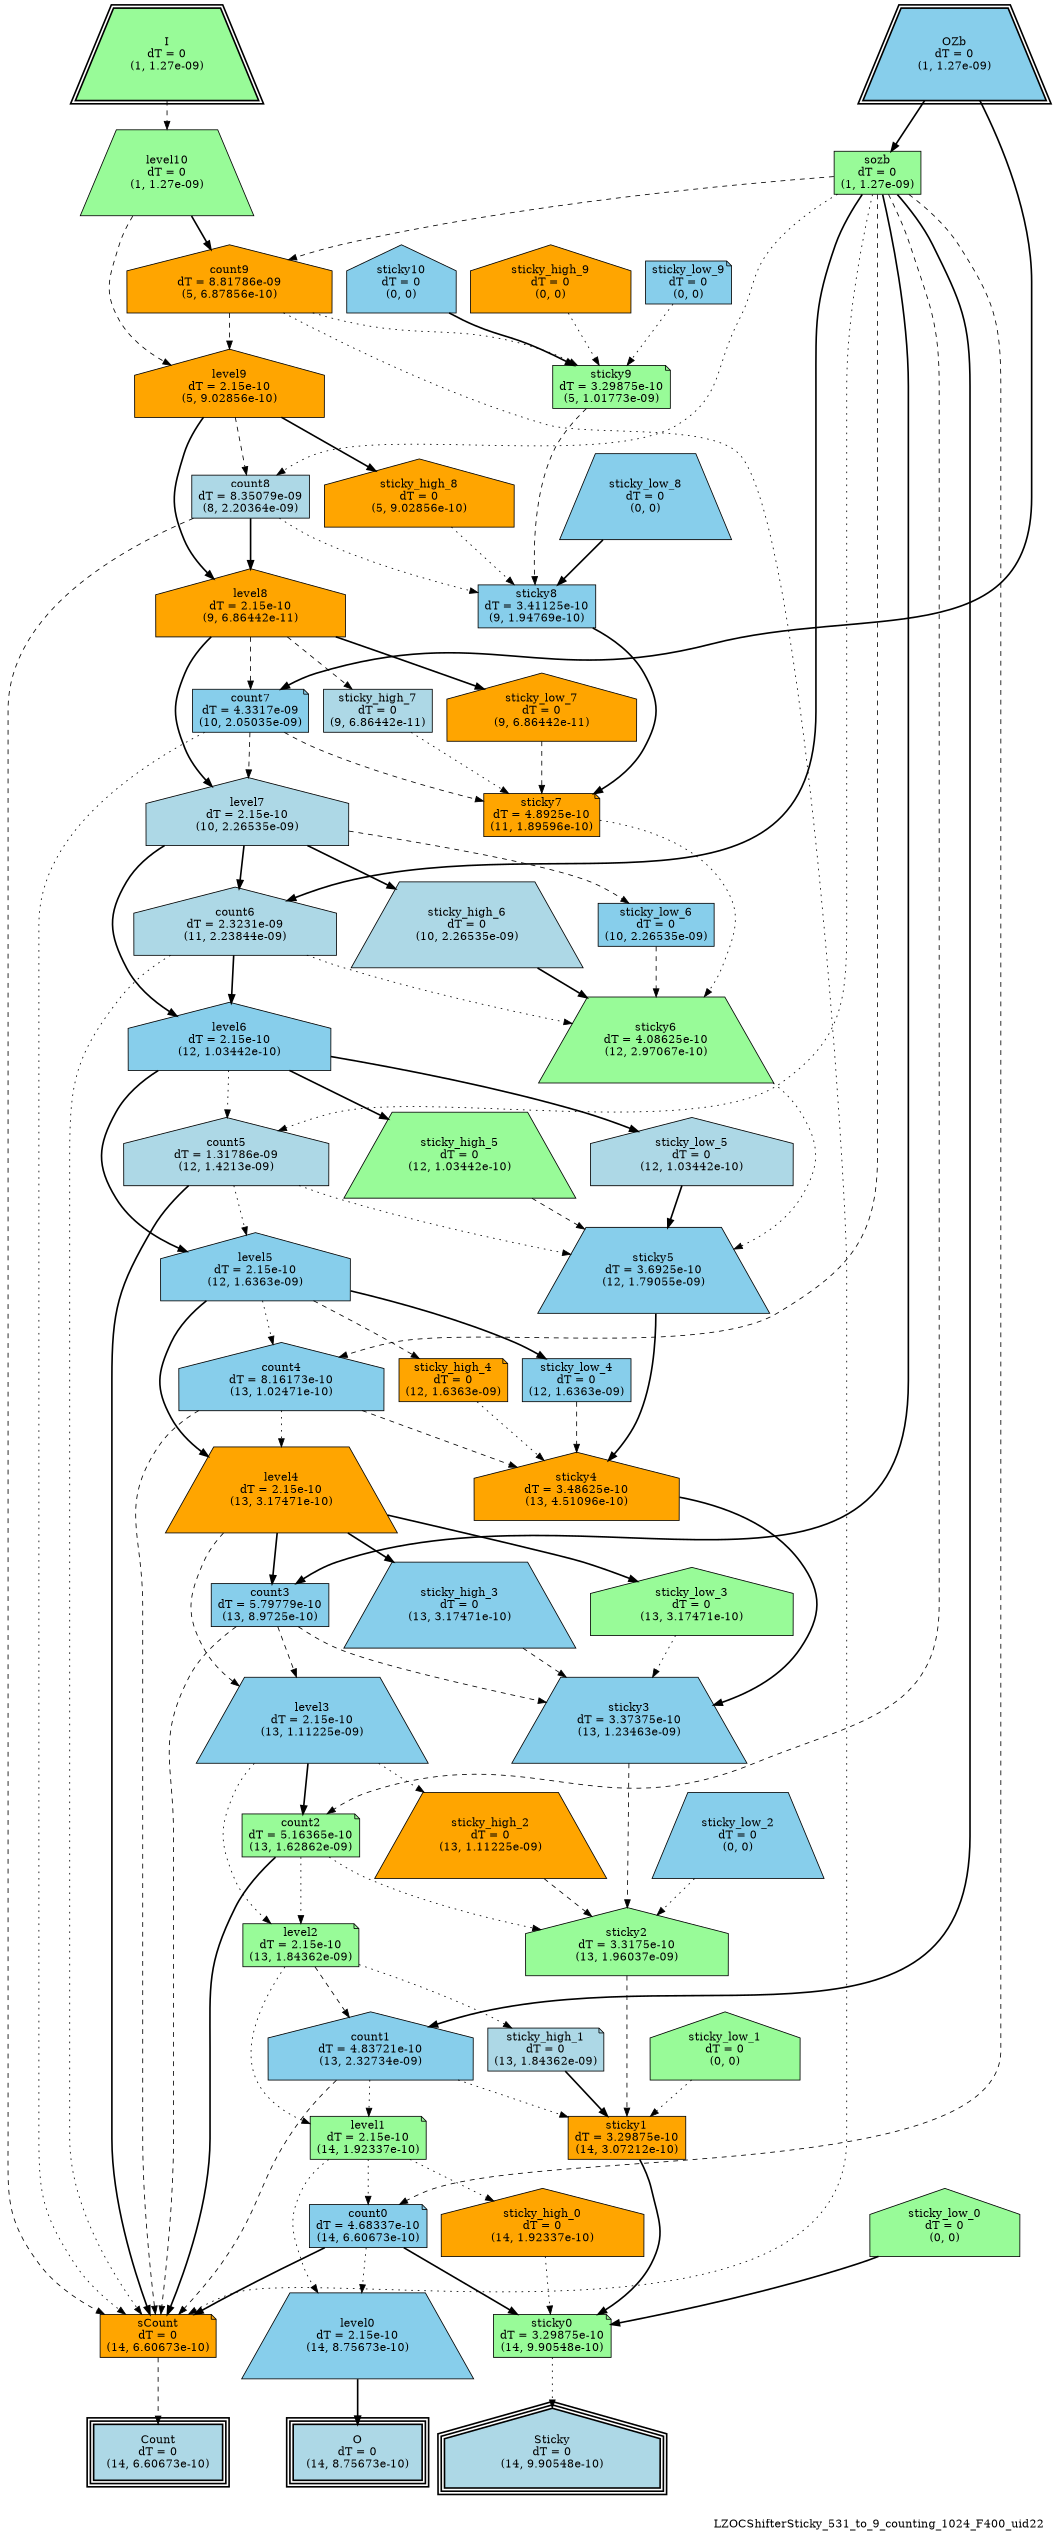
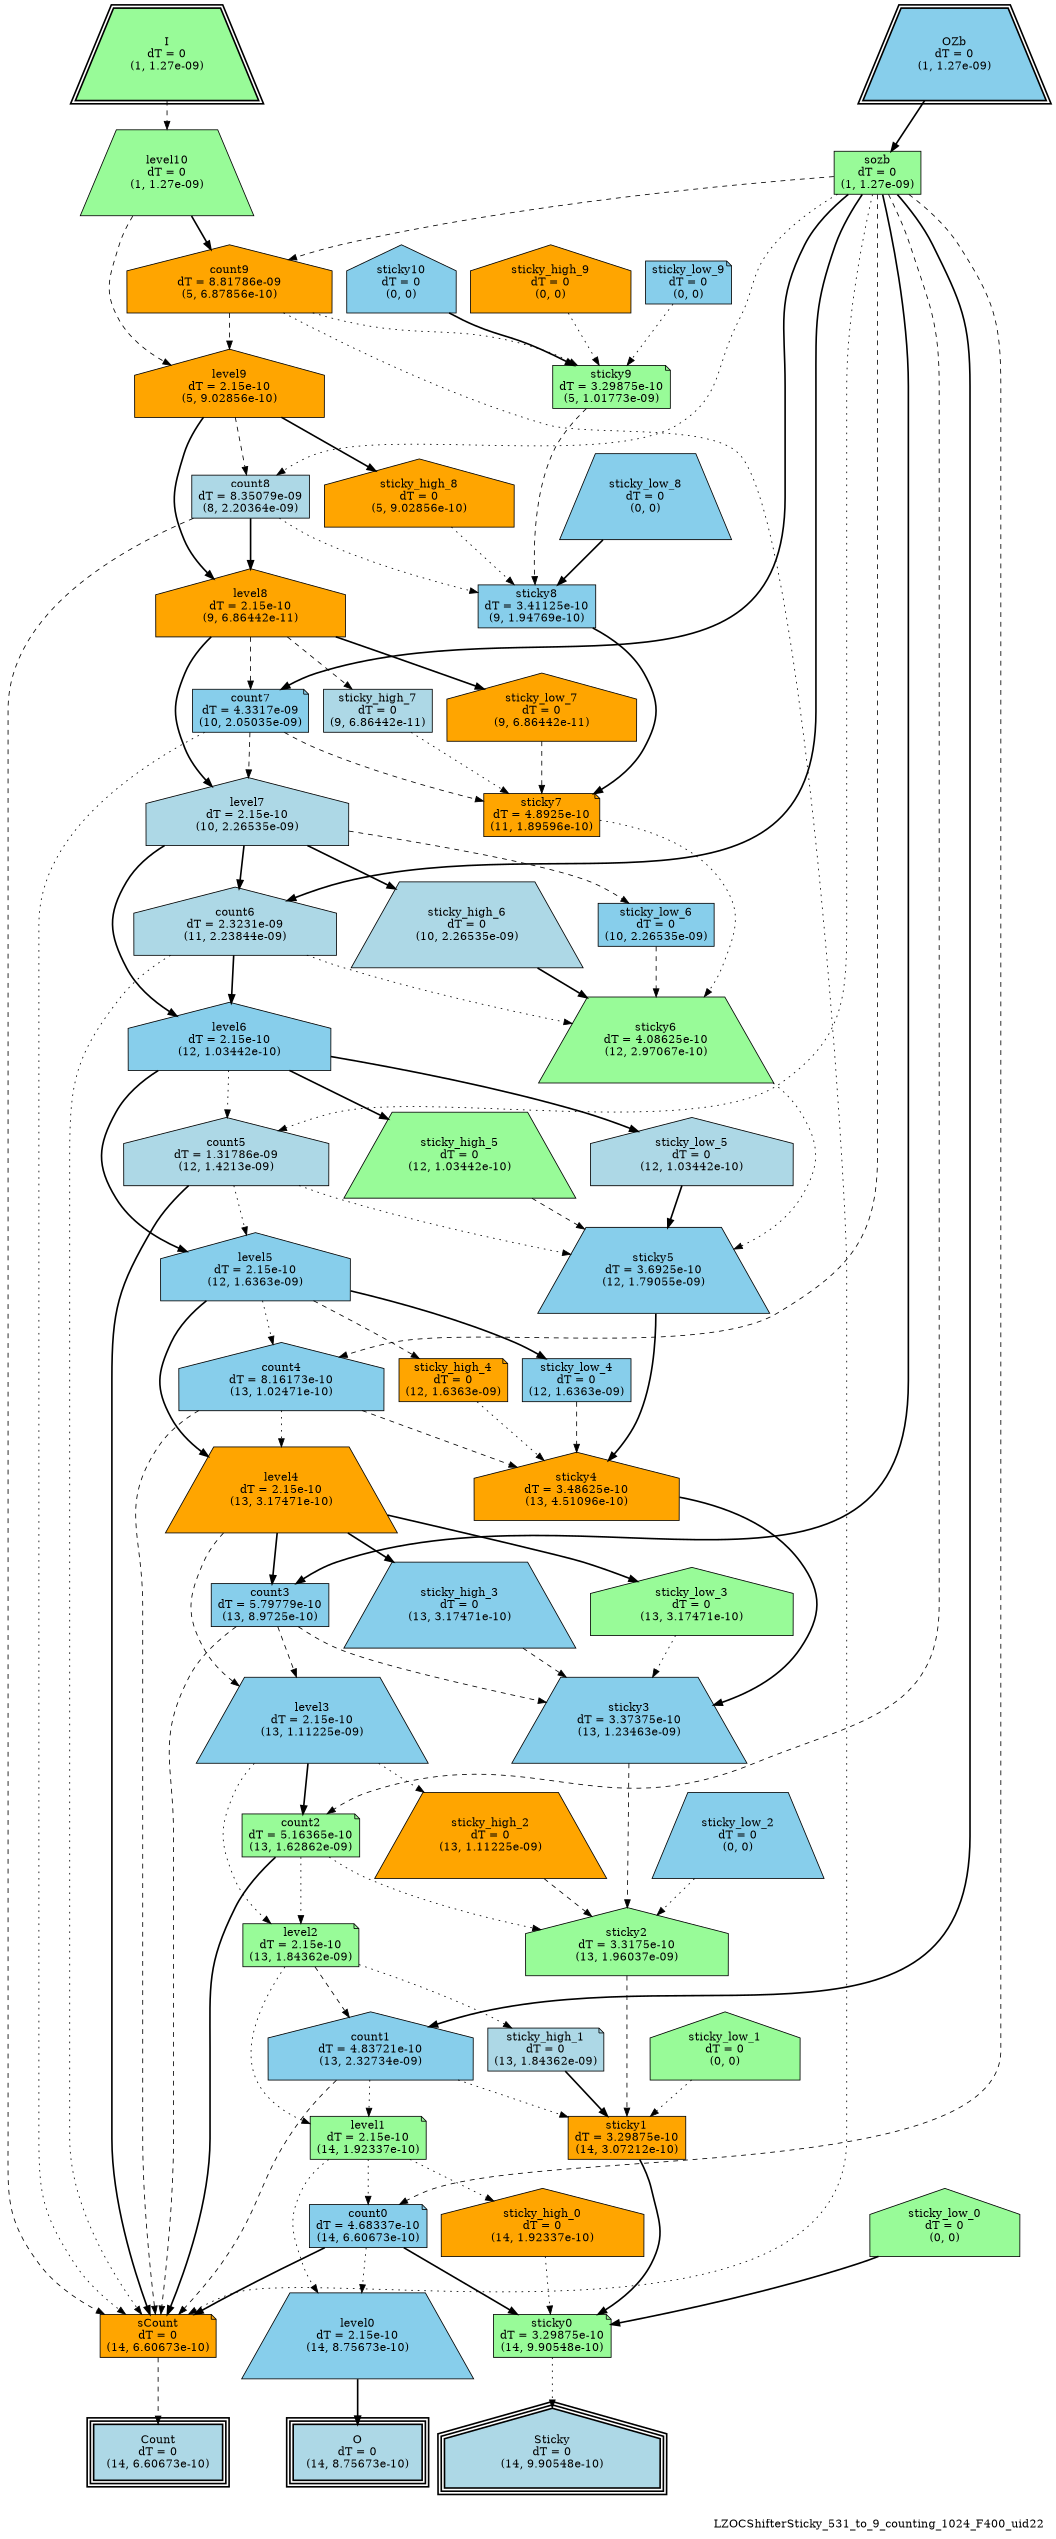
edge "OZb dT = 0 (1, 1.27e-09)" -> "count7 dT = 4.3317e-09 (10, 2.05035e-09)": now "sozb dT = 0 (1, 1.27e-09)" -> "count7 dT = 4.3317e-09 (10, 2.05035e-09)"
